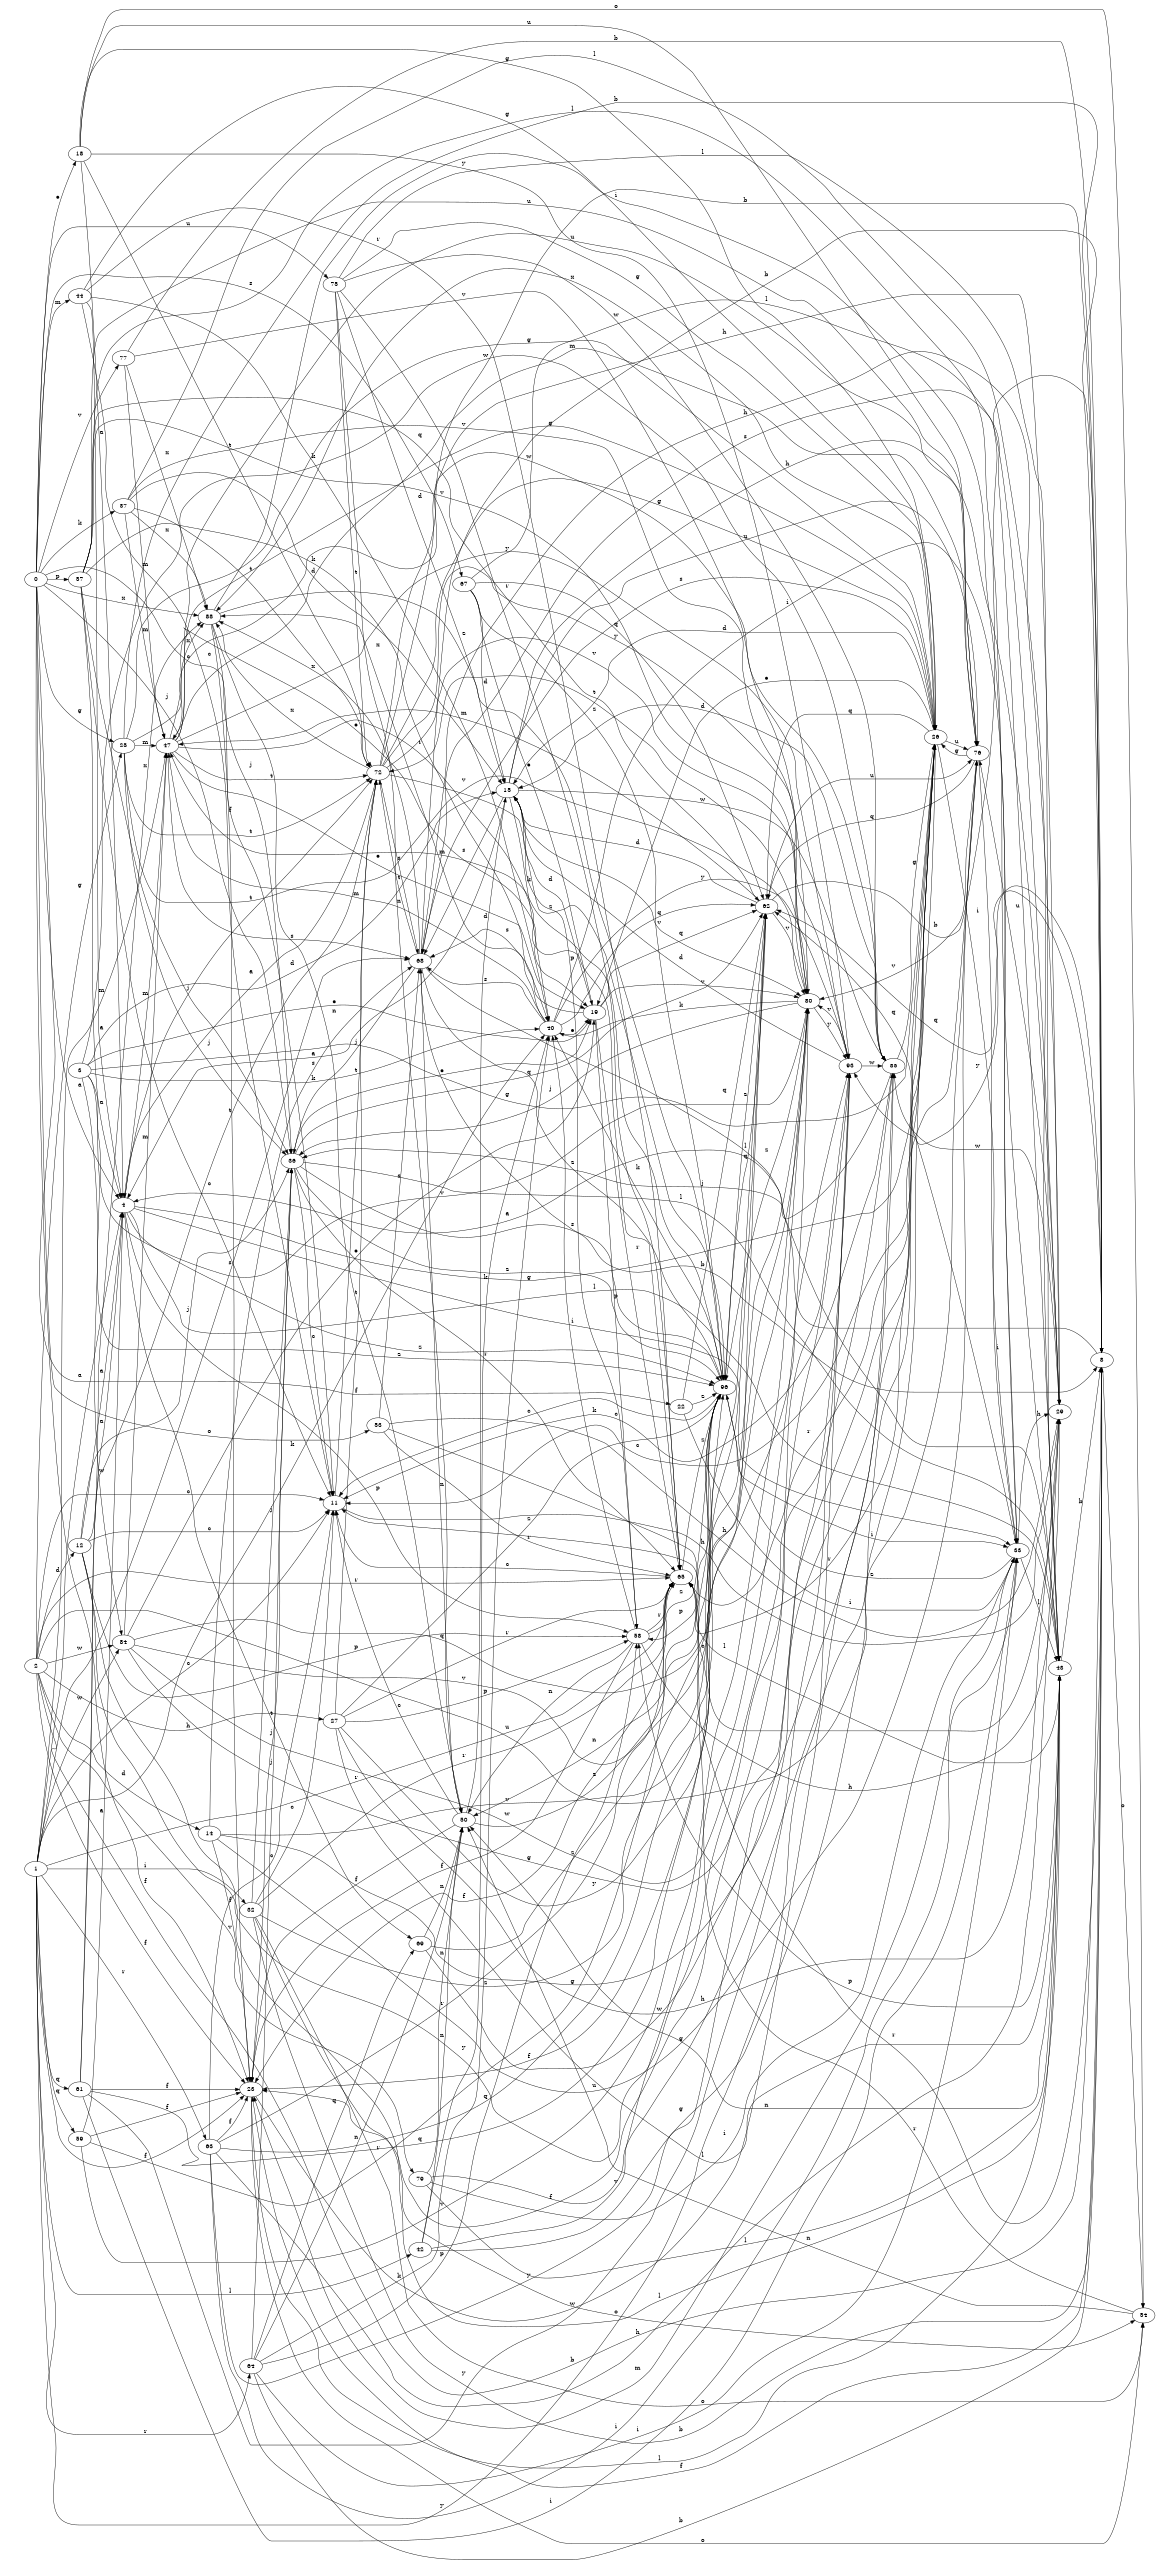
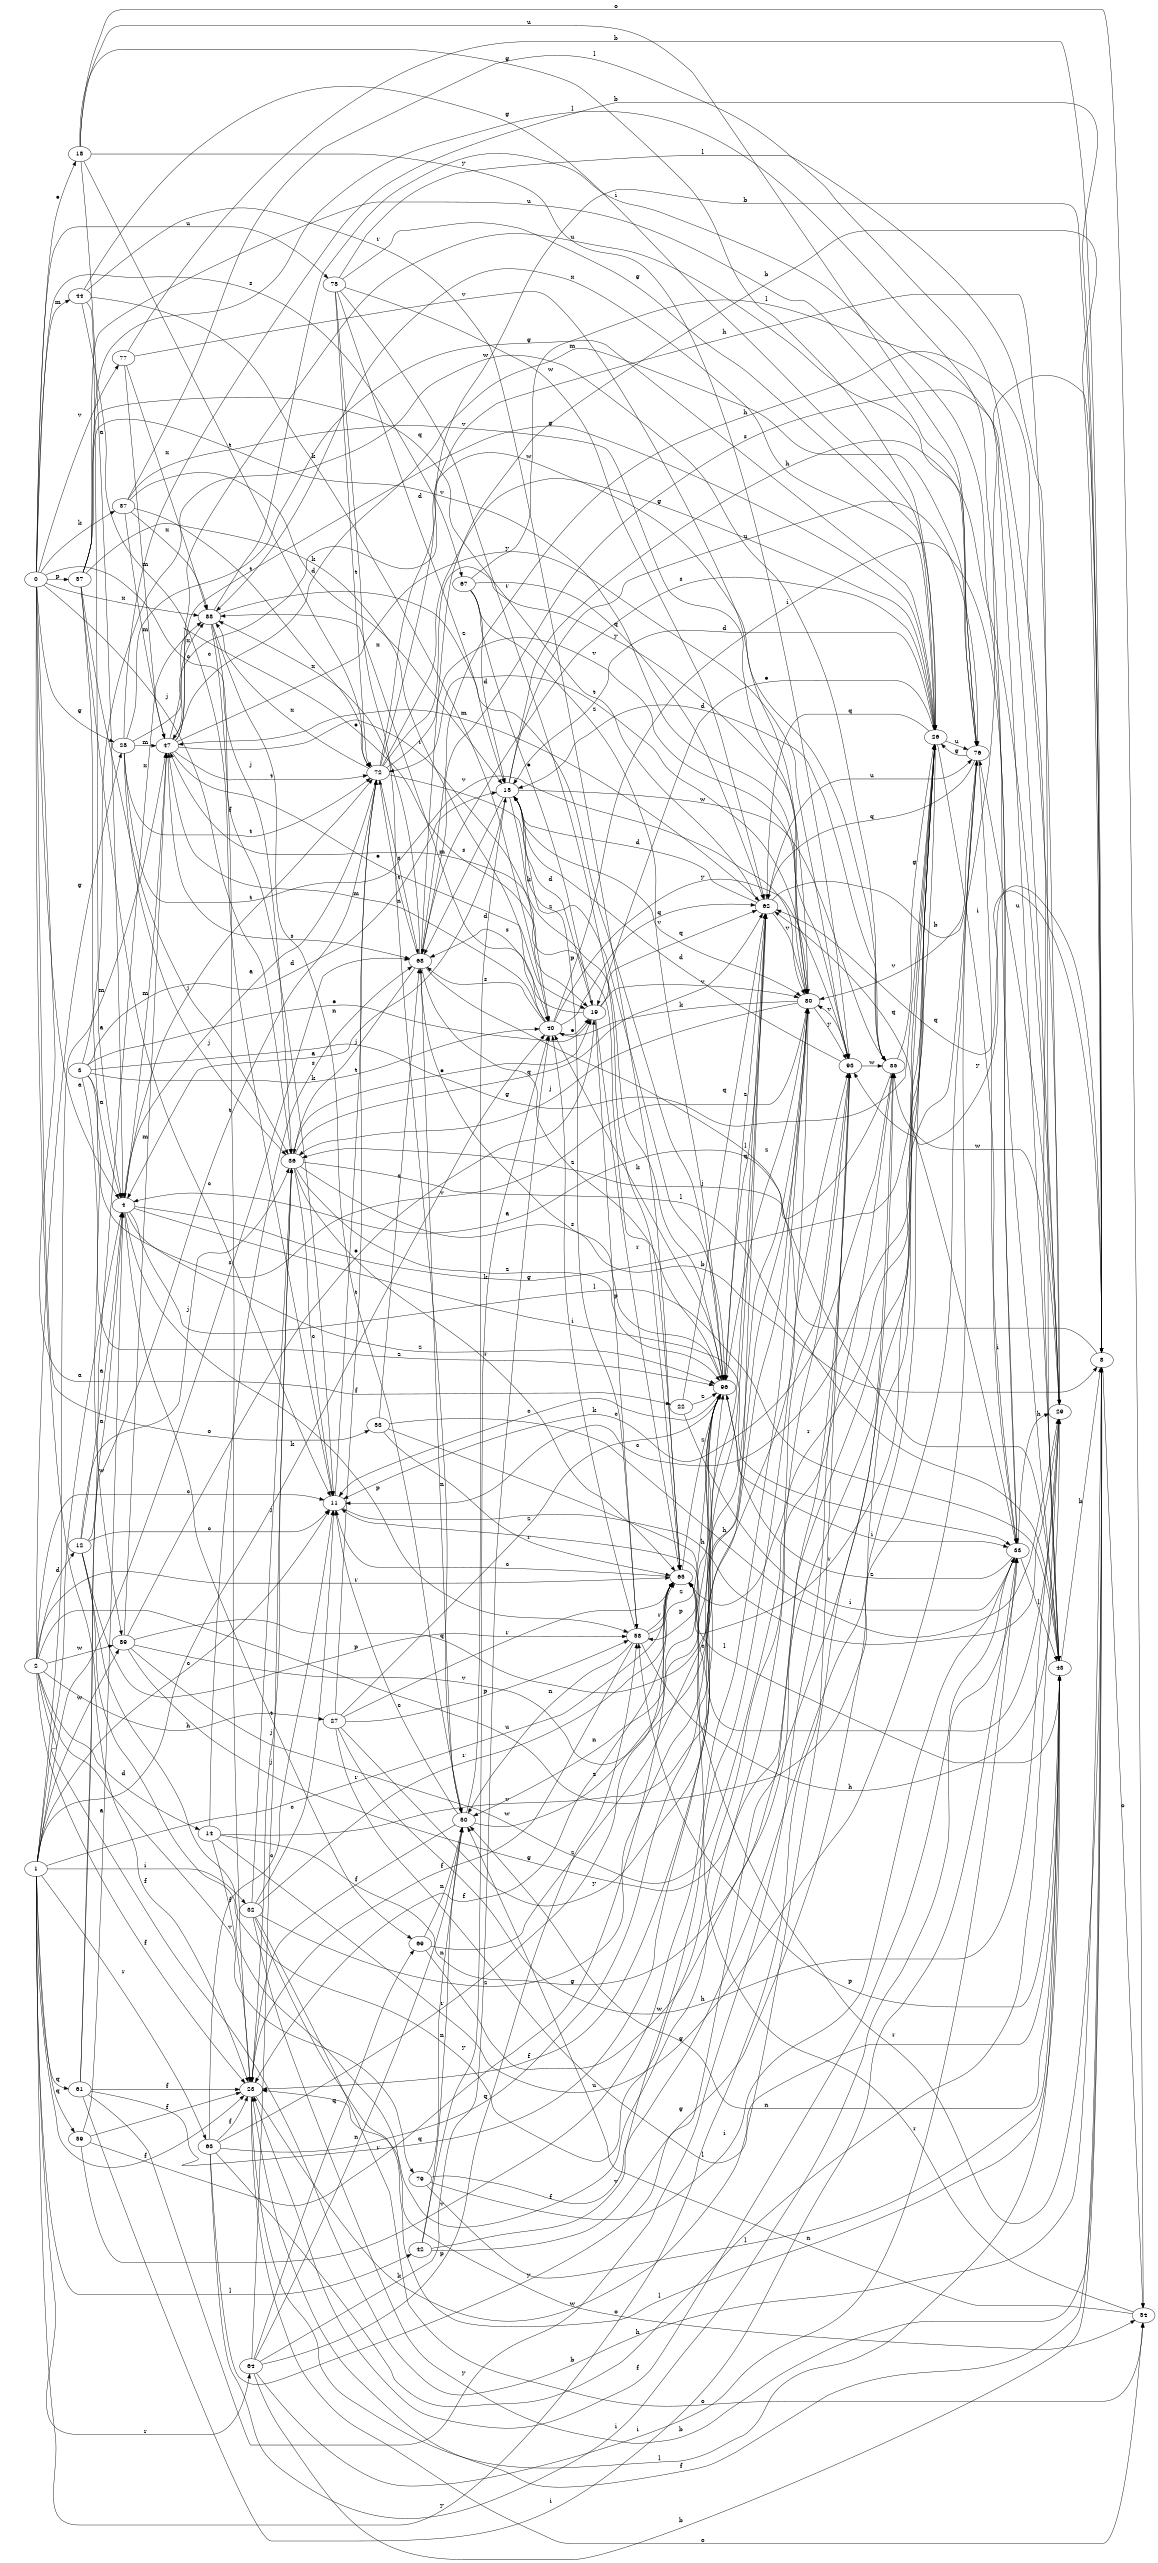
edge "75" -> "85": now "75" -> "62"
node "84": label "84" -> "89"
edge "33" -> "23": label "m" -> "f"
